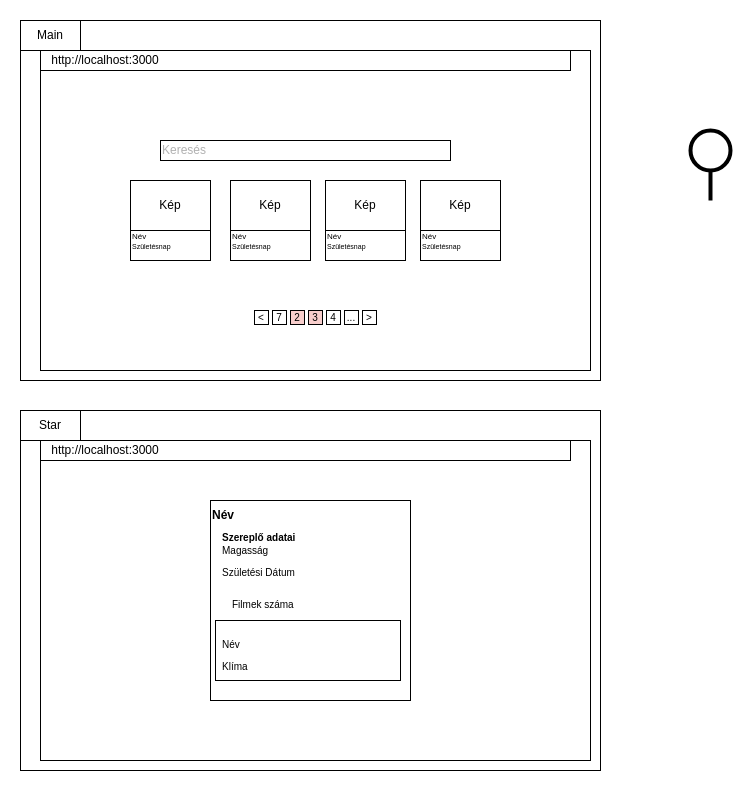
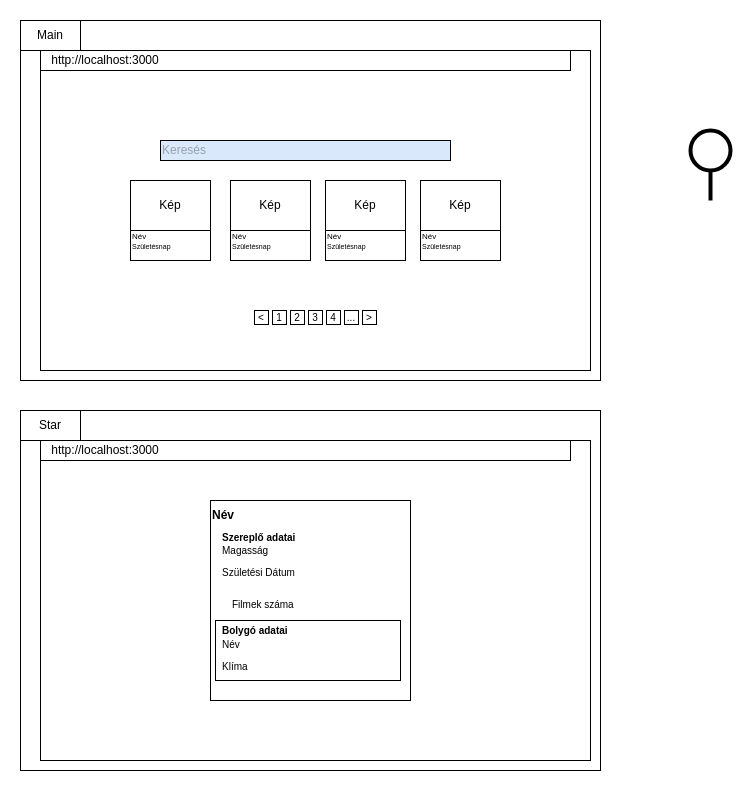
node "Keresés": fillcolor #ffffff -> #dae8fc
node "7": label "7" -> "1"
node "2": fillcolor #f8cecc -> #ffffff
node "3": fillcolor #f8cecc -> #ffffff
node "Bolygó adatai": added
